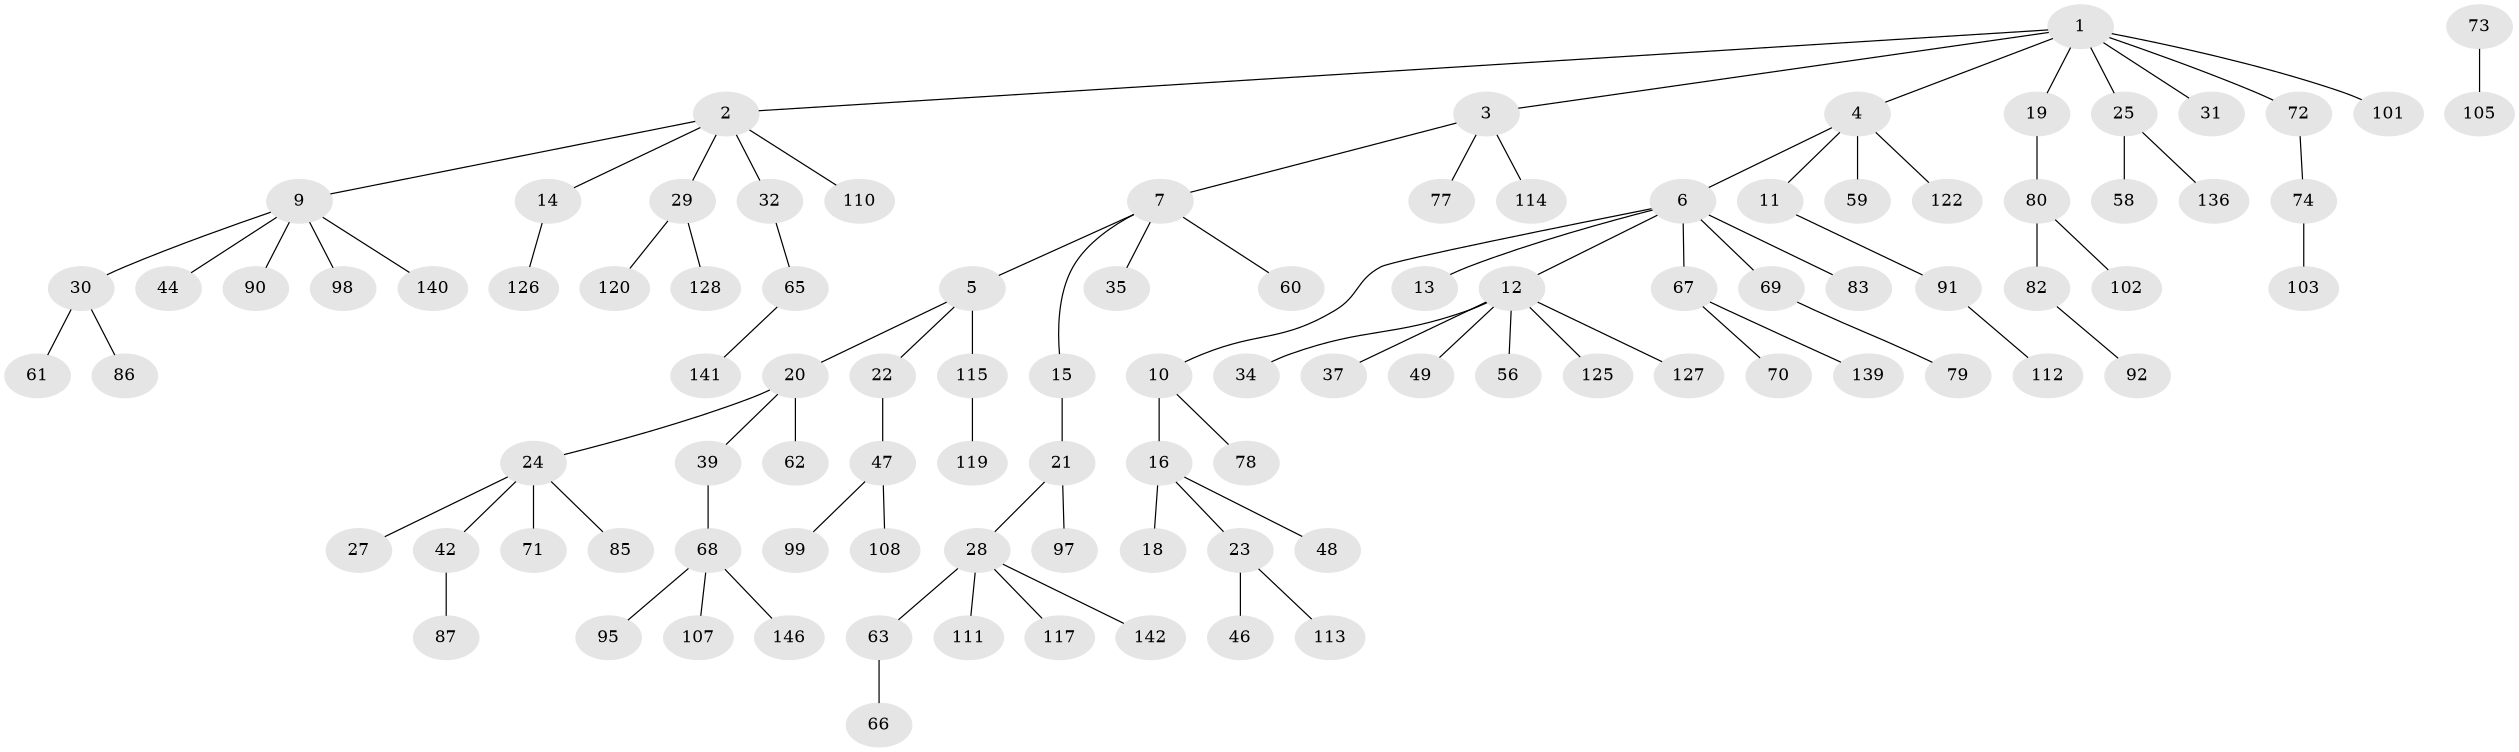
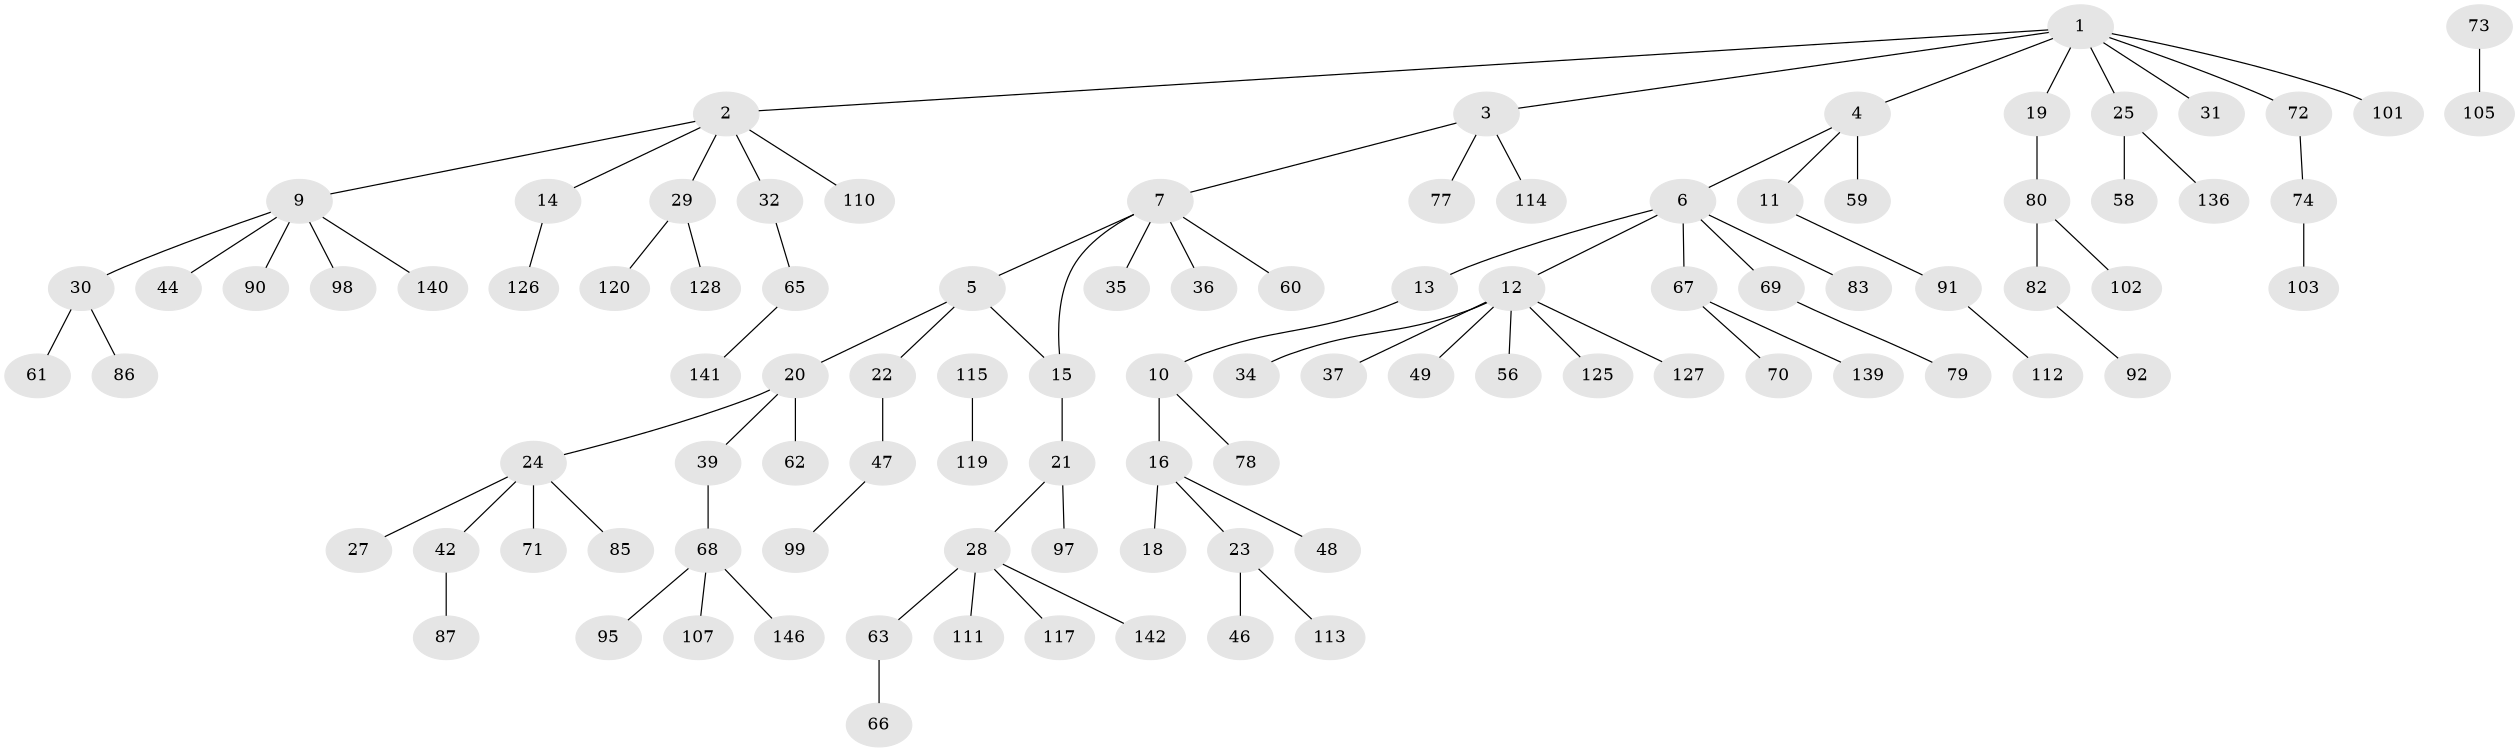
node "122": removed
edge "6" -- "10": now "13" -- "10"
node "36": added
edge "5" -- "115": now "5" -- "15"
node "108": removed
